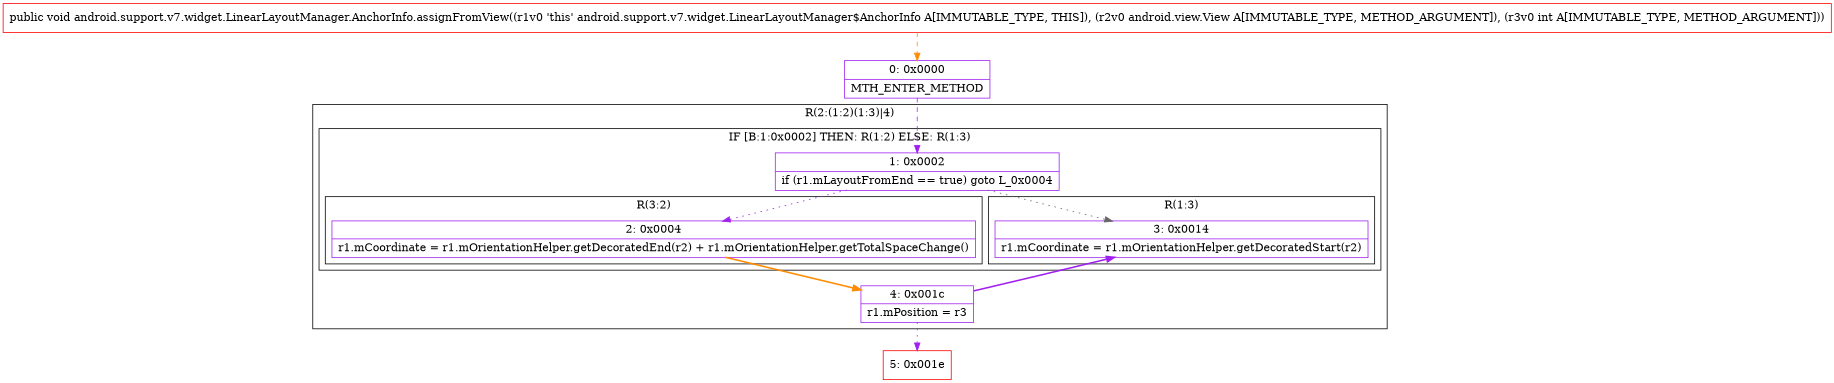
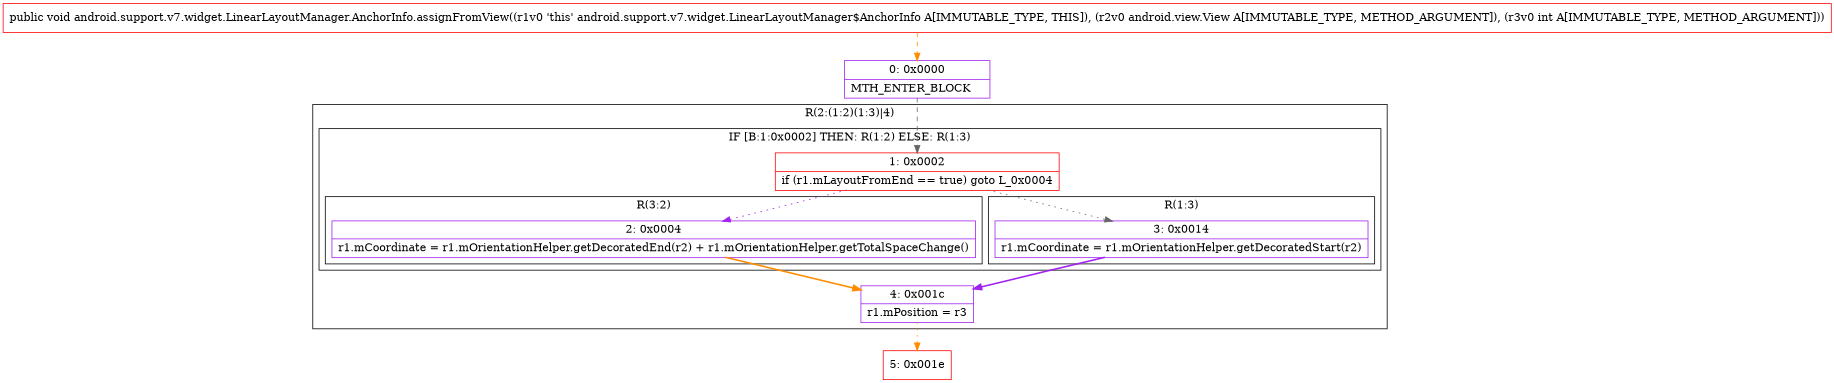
node "0: 0x0000": text "MTH_ENTER_METHOD" -> "MTH_ENTER_BLOCK"
edge "0: 0x0000" -> "1: 0x0002": color purple -> gray40
node "1: 0x0002": color purple -> red
edge "4: 0x001c" -> "3: 0x0014": reversed
edge "4: 0x001c" -> "5: 0x001e": color purple -> darkorange
